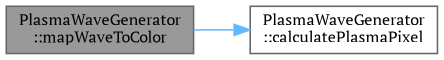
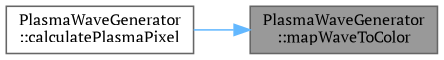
edge "PlasmaWaveGenerator ::mapWaveToColor" -> "PlasmaWaveGenerator ::calculatePlasmaPixel": reversed
